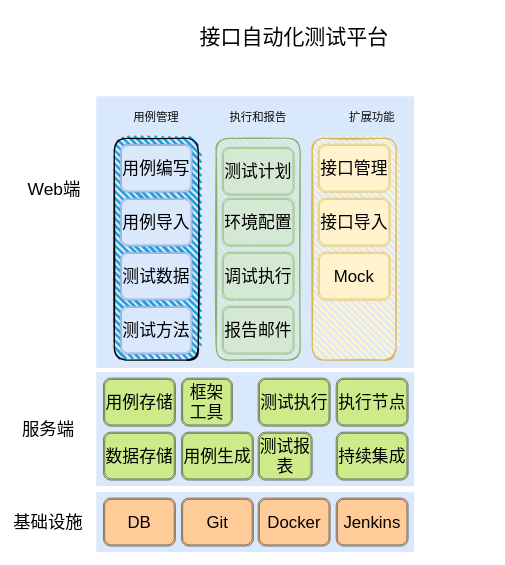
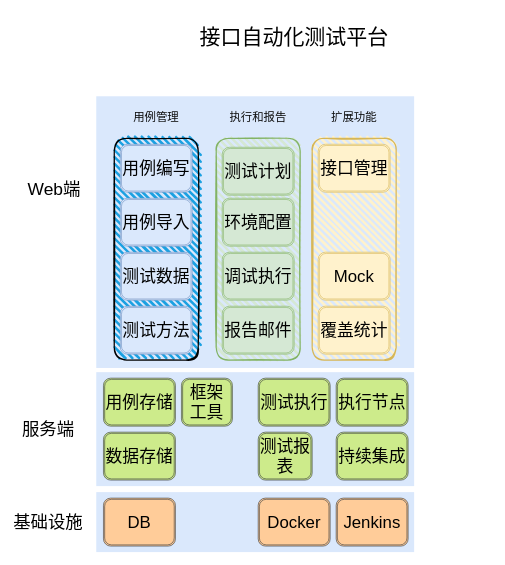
node "扩展功能": moved (372, 117) -> (354, 117)
node "接口导入": removed
node "覆盖统计": added
node "用例生成": removed
node "Git": removed
